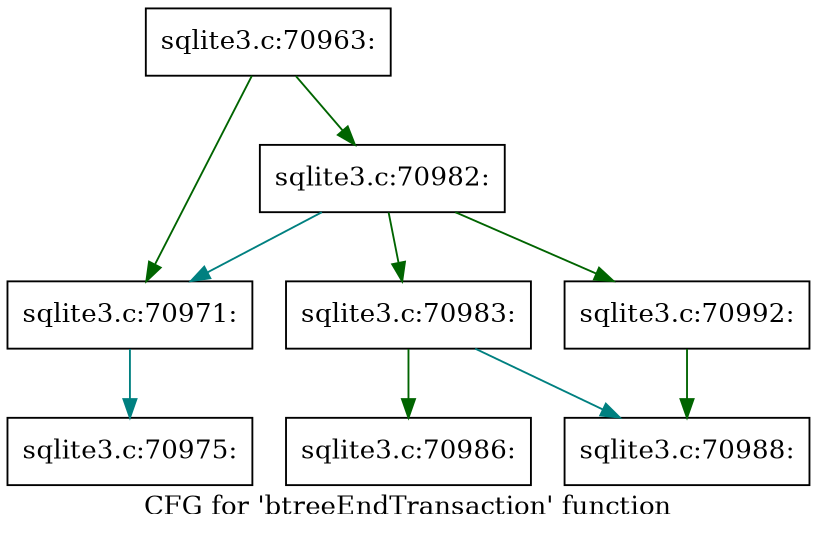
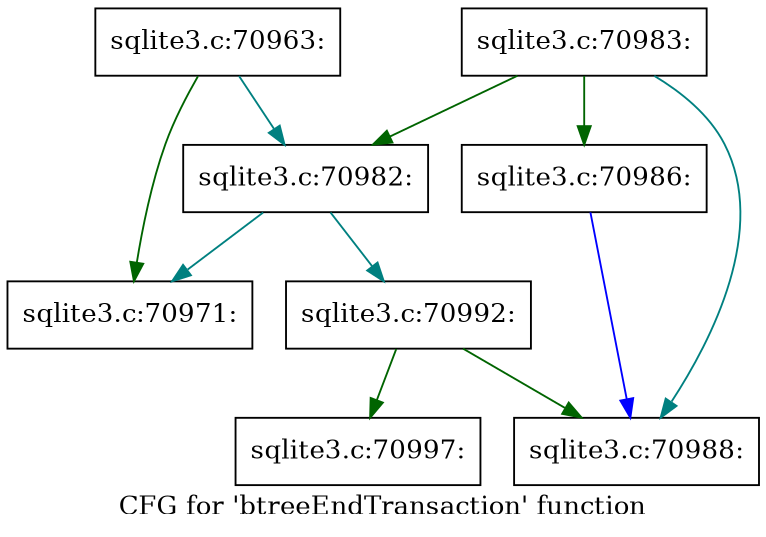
edge "sqlite3.c:70963:" -> "sqlite3.c:70982:": color darkgreen -> teal
edge "sqlite3.c:70982:" -> "sqlite3.c:70983:": reversed
edge "sqlite3.c:70982:" -> "sqlite3.c:70992:": color darkgreen -> teal
edge "sqlite3.c:70986:" -> "sqlite3.c:70988:": added
node "sqlite3.c:70975:": removed
node "sqlite3.c:70997:": added
